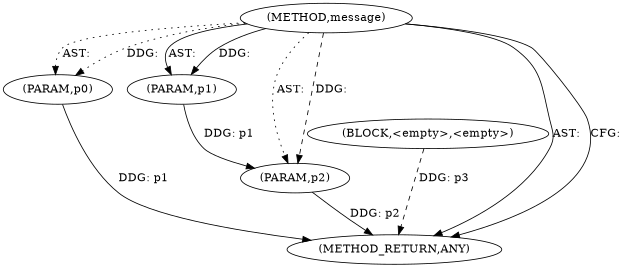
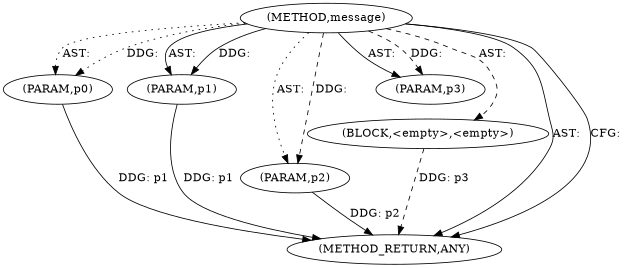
edge "(METHOD,message)" -> "(BLOCK,<empty>,<empty>)": added, label "AST:"
node "(PARAM,p3)": added
edge "(PARAM,p1)" -> "(PARAM,p2)": now "(PARAM,p1)" -> "(METHOD_RETURN,ANY)"
